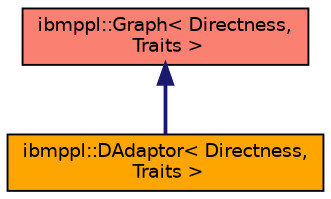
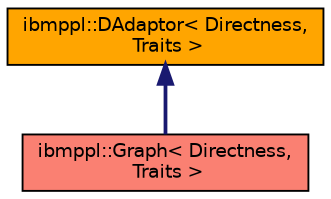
edge "ibmppl::DAdaptor< Directness, Traits >" -> "ibmppl::Graph< Directness, Traits >": reversed
